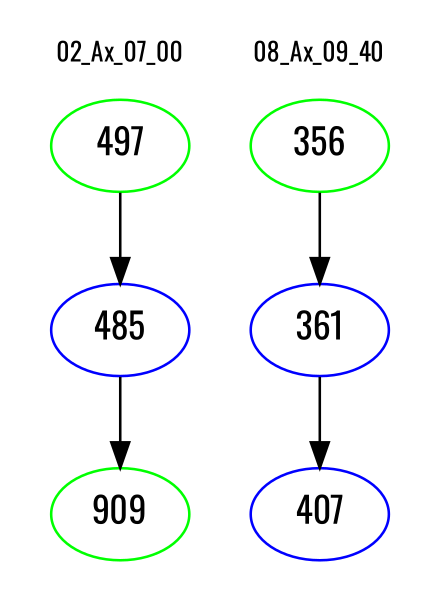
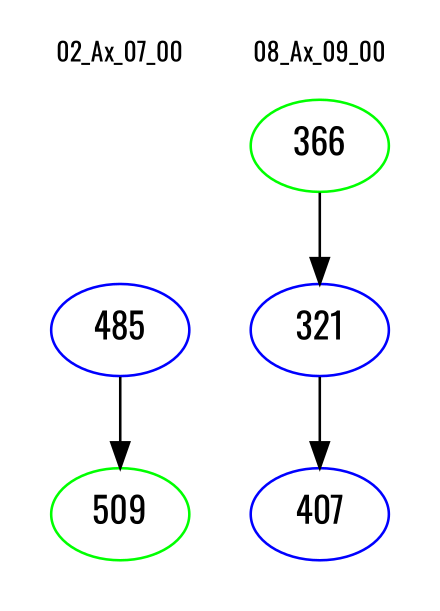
cluster "08_Ax_09_40": label "08_Ax_09_40" -> "08_Ax_09_00"
node "497": removed
node "356": label "356" -> "366"
node "361": label "361" -> "321"
node "909": label "909" -> "509"
